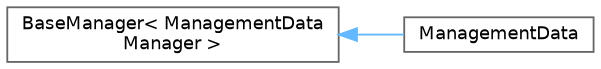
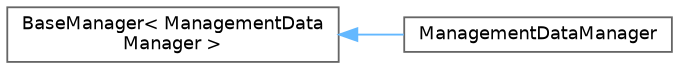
node "ManagementData": label "ManagementData" -> "ManagementDataManager"
